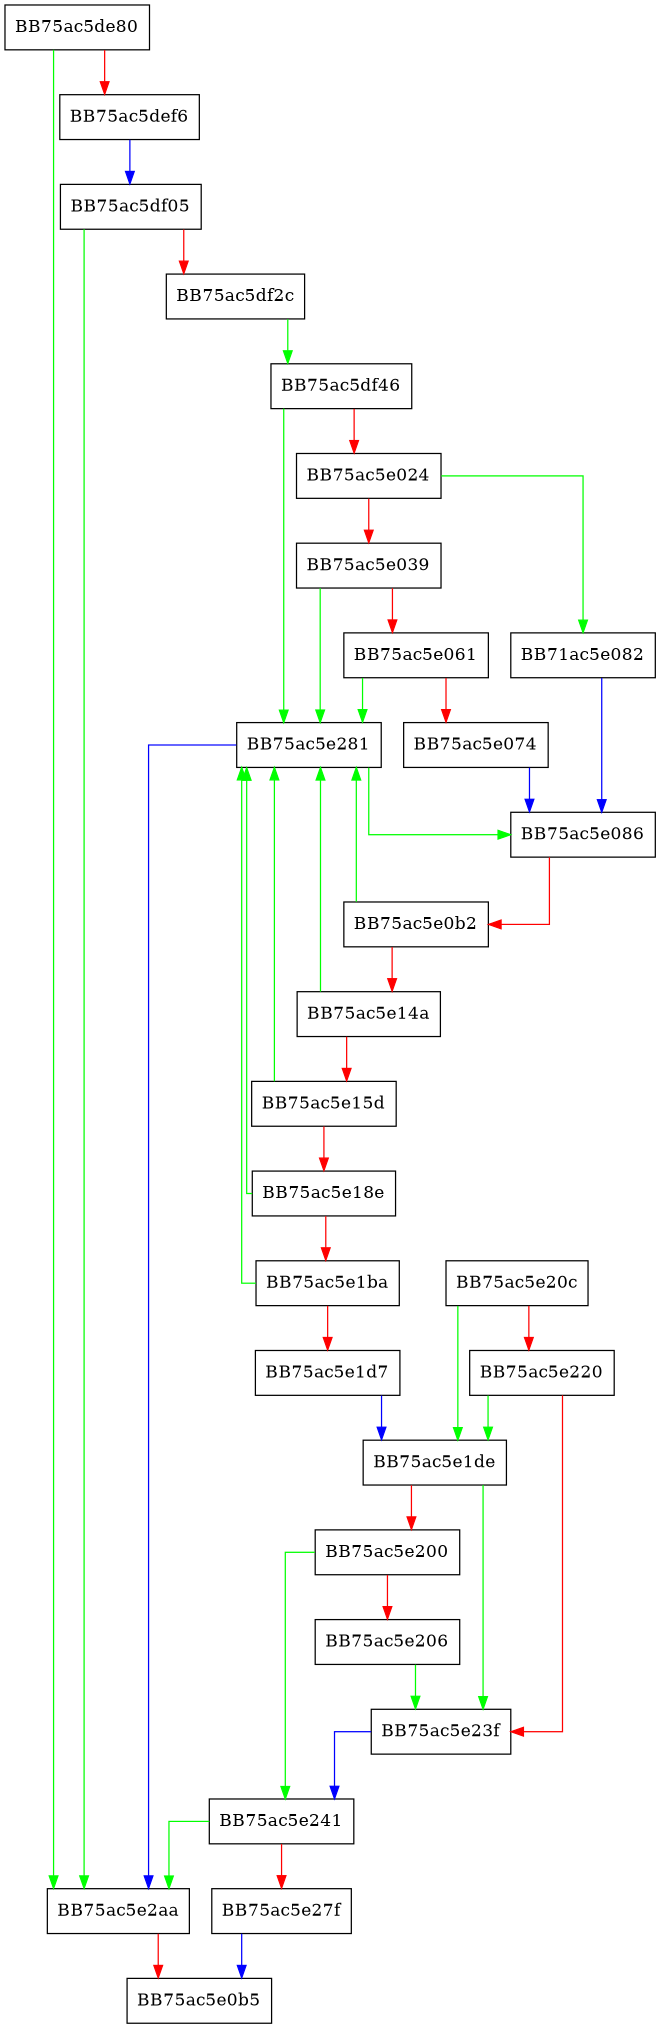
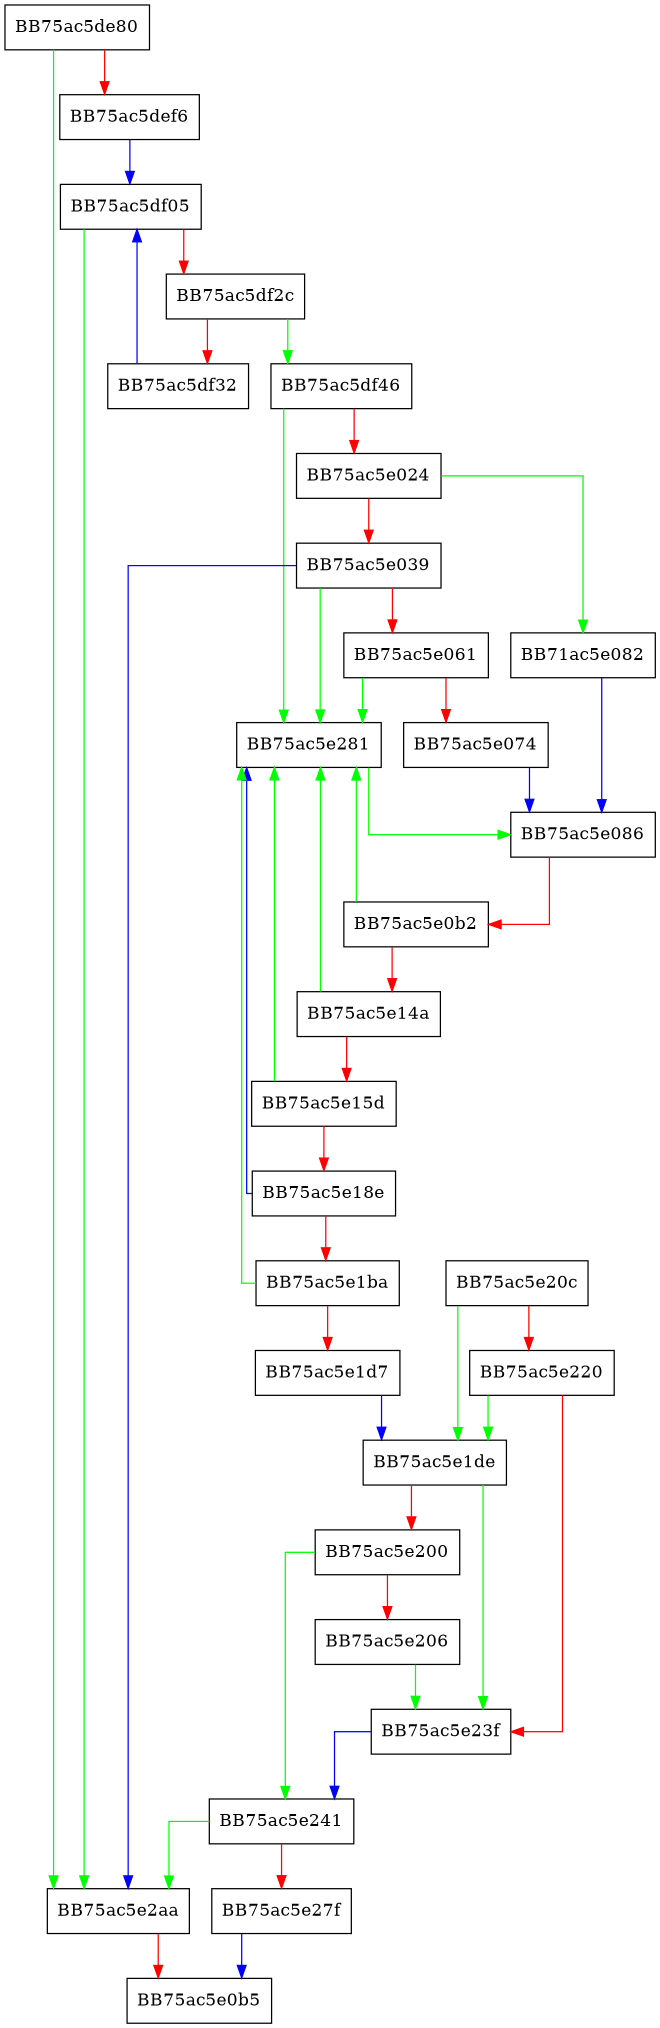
node "BB75ac5df32": added
edge "BB75ac5e18e" -> "BB75ac5e281": color green -> blue
edge "BB75ac5e281" -> "BB75ac5e2aa": now "BB75ac5e039" -> "BB75ac5e2aa"
